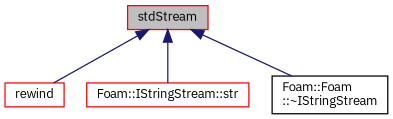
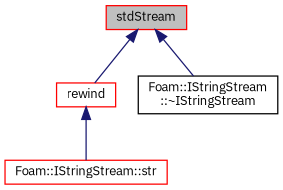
edge "Foam::IStringStream::str" -> "stdStream": now "Foam::IStringStream::str" -> "rewind"
node "Foam::Foam ::~IStringStream": label "Foam::Foam ::~IStringStream" -> "Foam::IStringStream ::~IStringStream"
